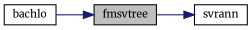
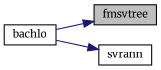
edge "fmsvtree" -> "svrann": now "bachlo" -> "svrann"
